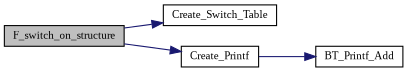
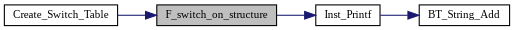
edge "F_switch_on_structure" -> "Create_Switch_Table": reversed
node "Create_Printf": label "Create_Printf" -> "Inst_Printf"
node "BT_Printf_Add": label "BT_Printf_Add" -> "BT_String_Add"
